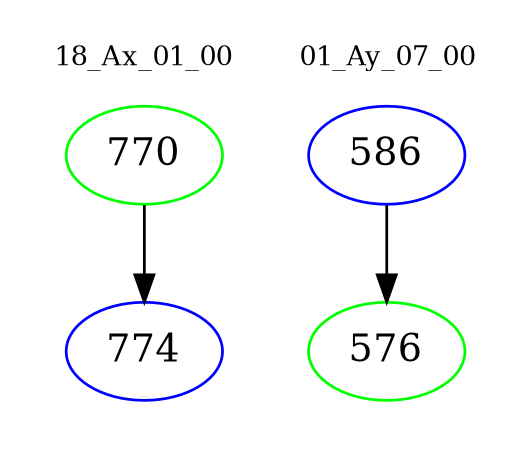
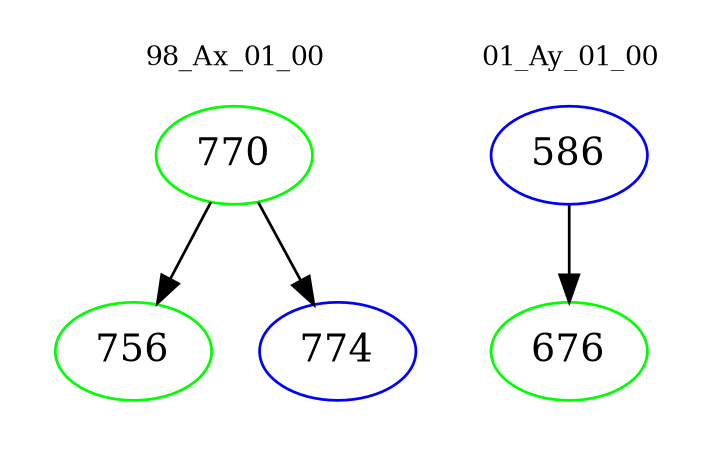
cluster "18_Ax_01_00": label "18_Ax_01_00" -> "98_Ax_01_00"
cluster "01_Ay_07_00": label "01_Ay_07_00" -> "01_Ay_01_00"
node "756": added
node "576": label "576" -> "676"
